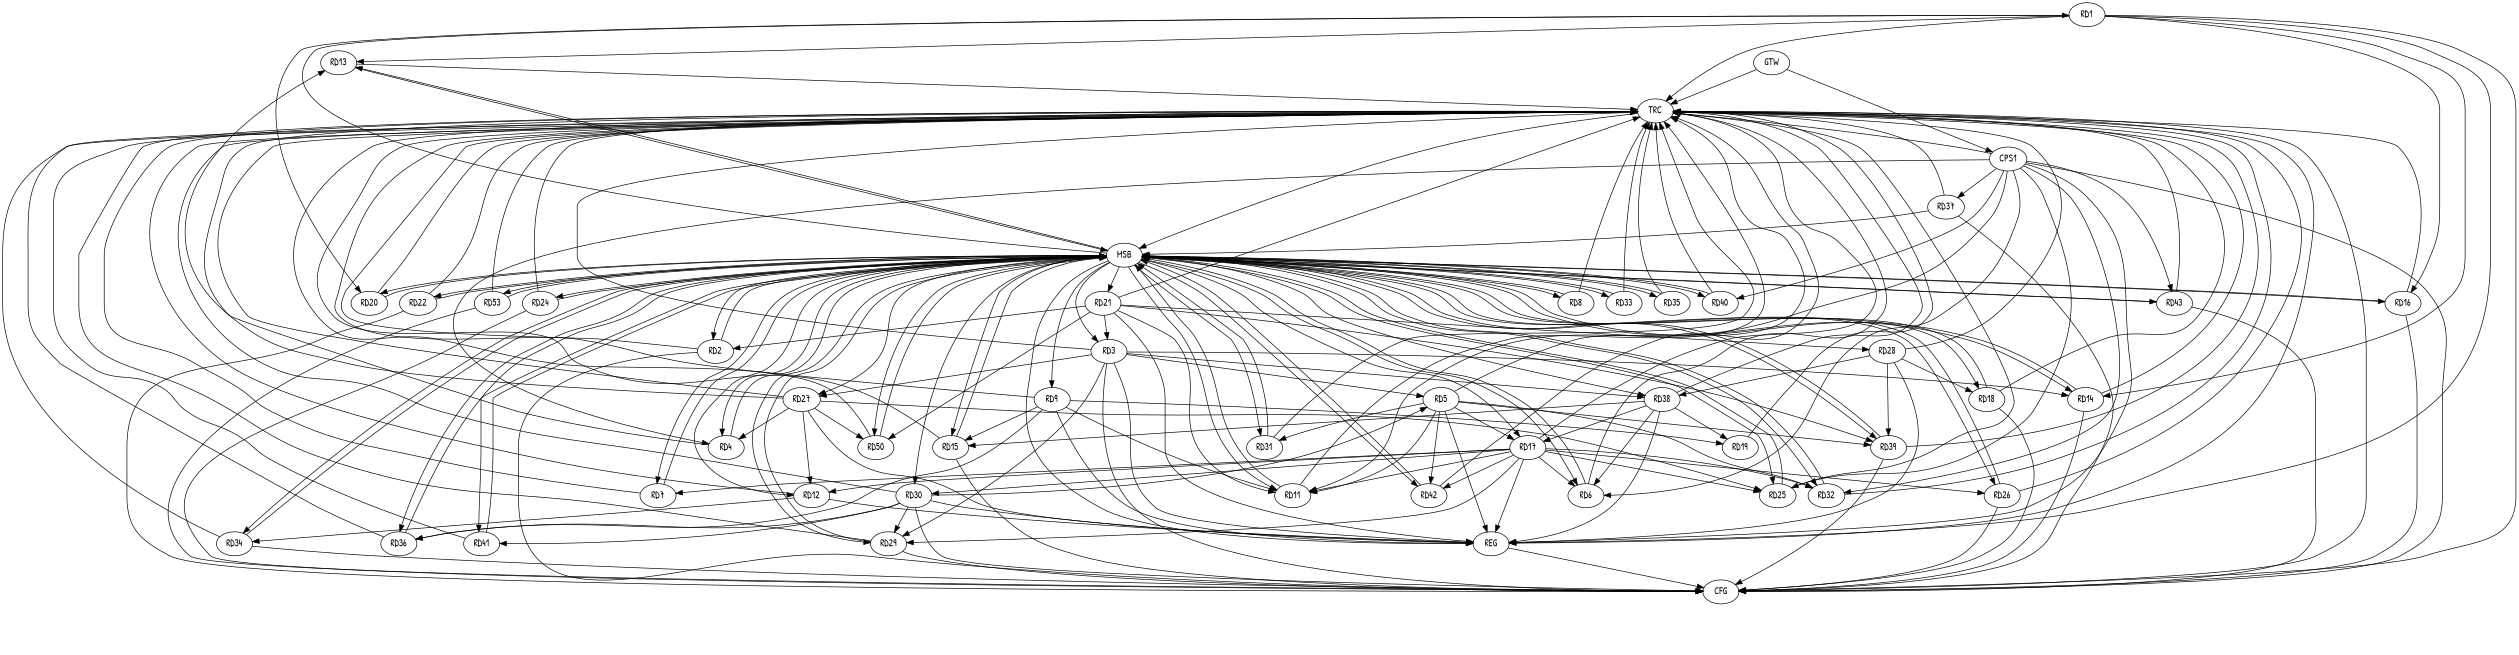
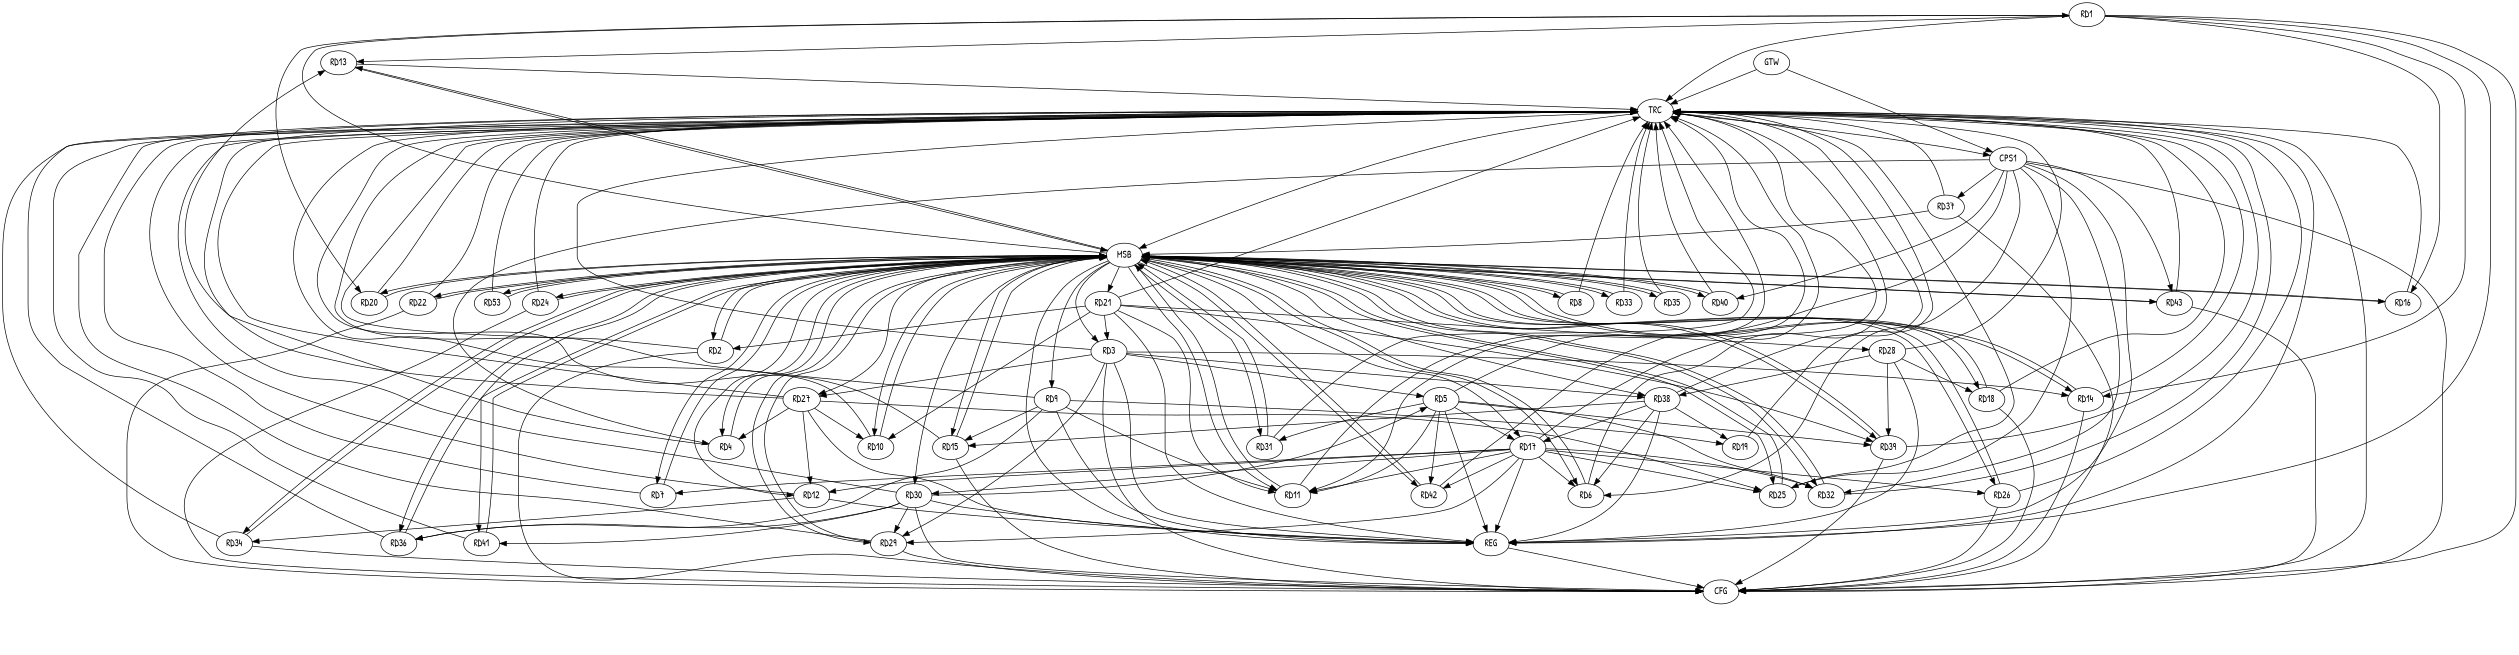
edge "CPS1" -> "TRC": reversed
node "RD50": label "RD50" -> "RD10"
edge "RD16" -> "CFG": removed
edge "RD53" -> "CFG": removed
